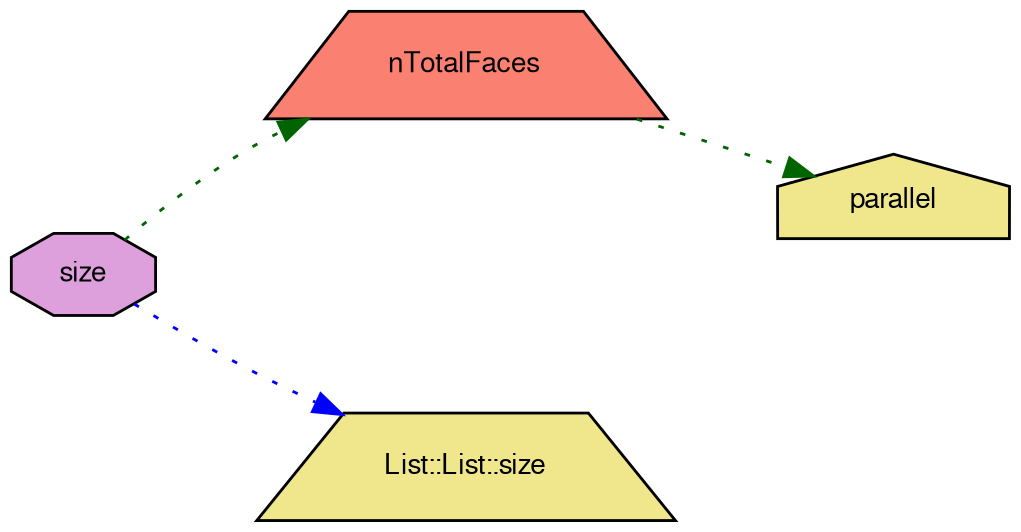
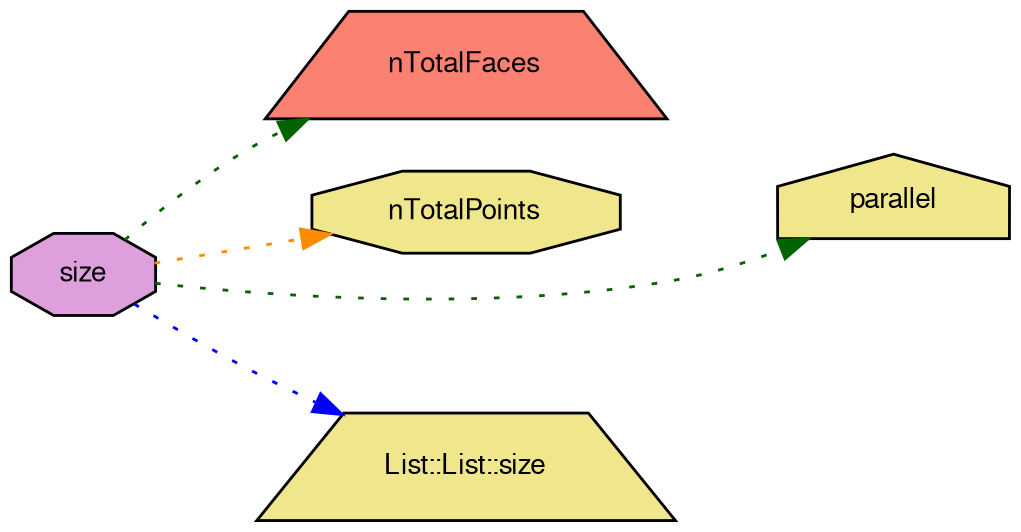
edge "nTotalFaces" -> "parallel": now "size" -> "parallel"
node "nTotalPoints": added
